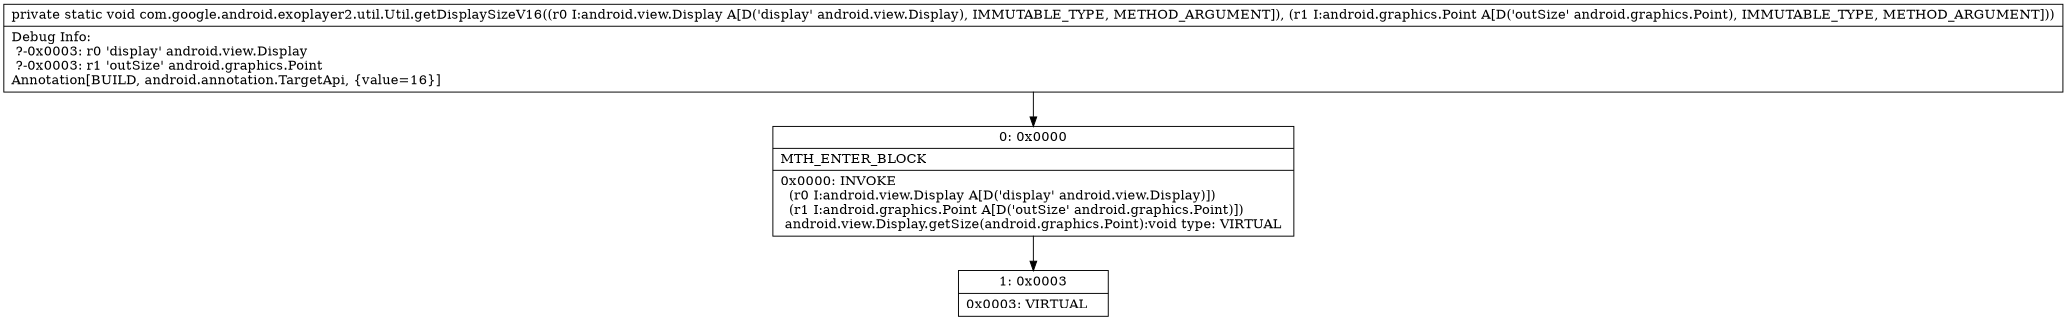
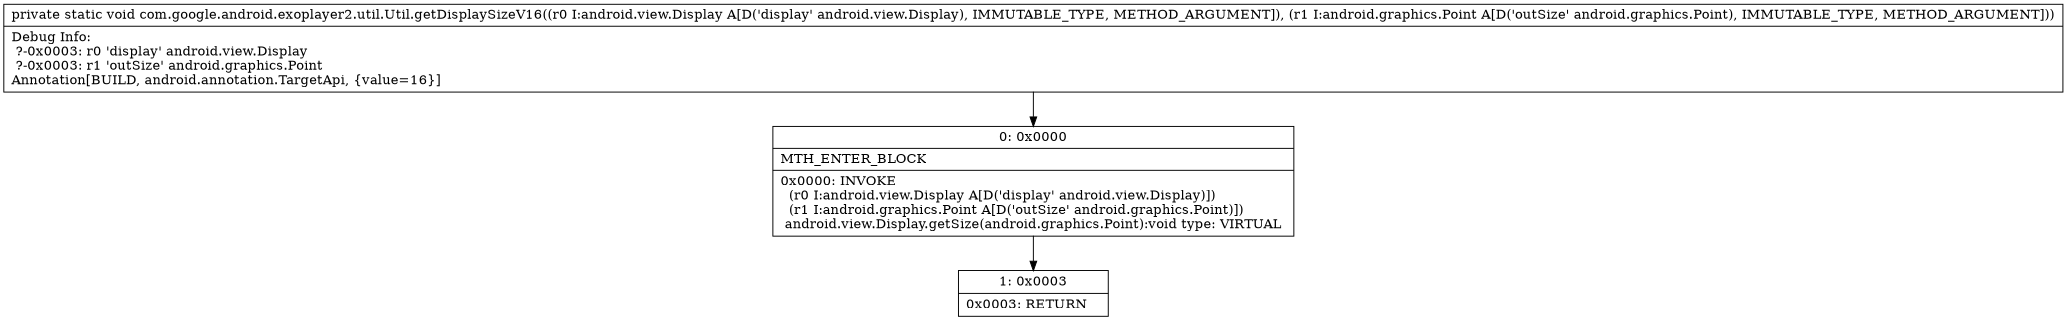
node "1: 0x0003": text "0x0003: VIRTUAL" -> "0x0003: RETURN"
